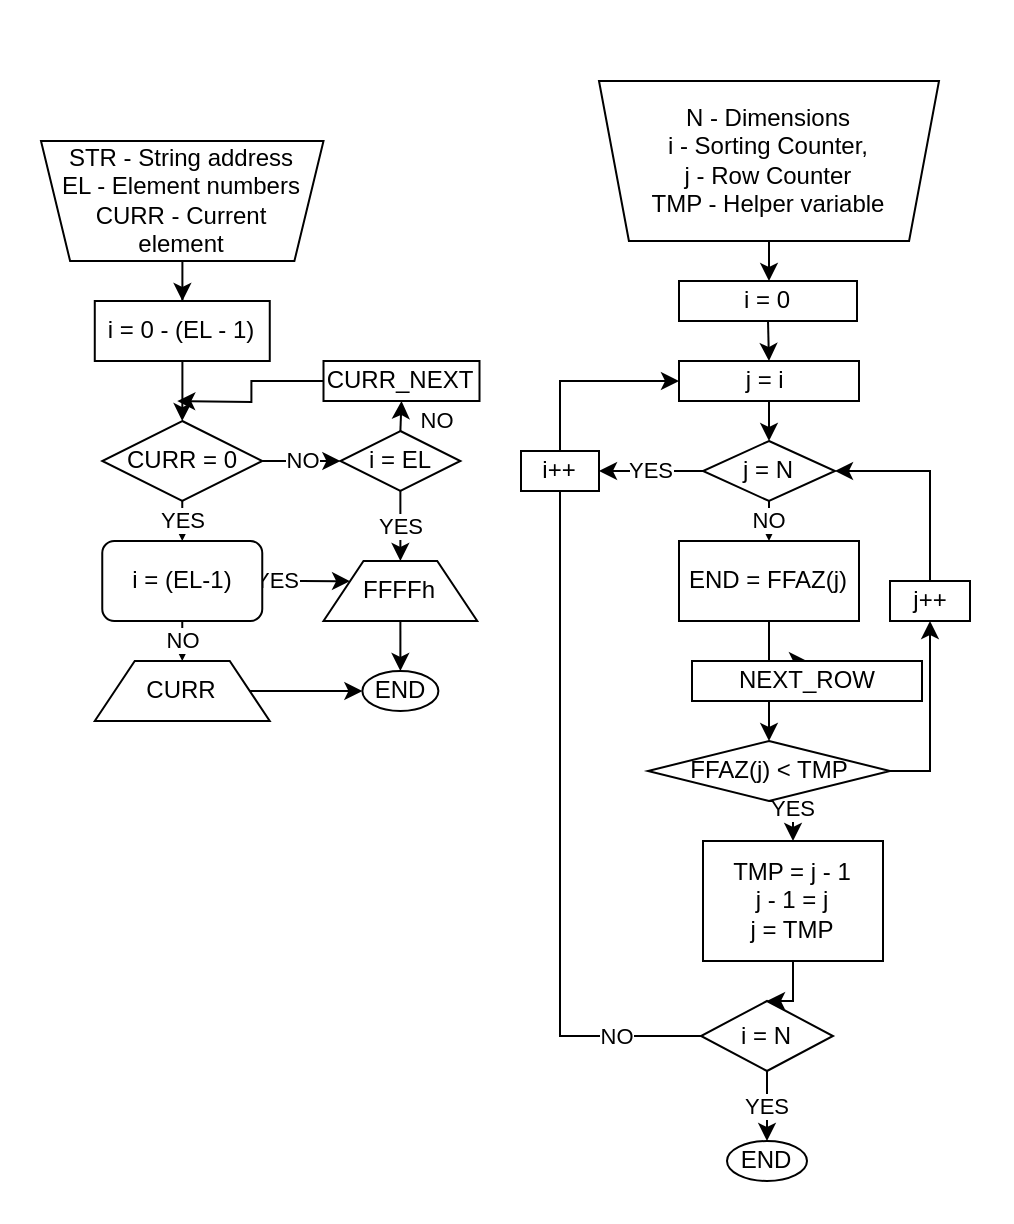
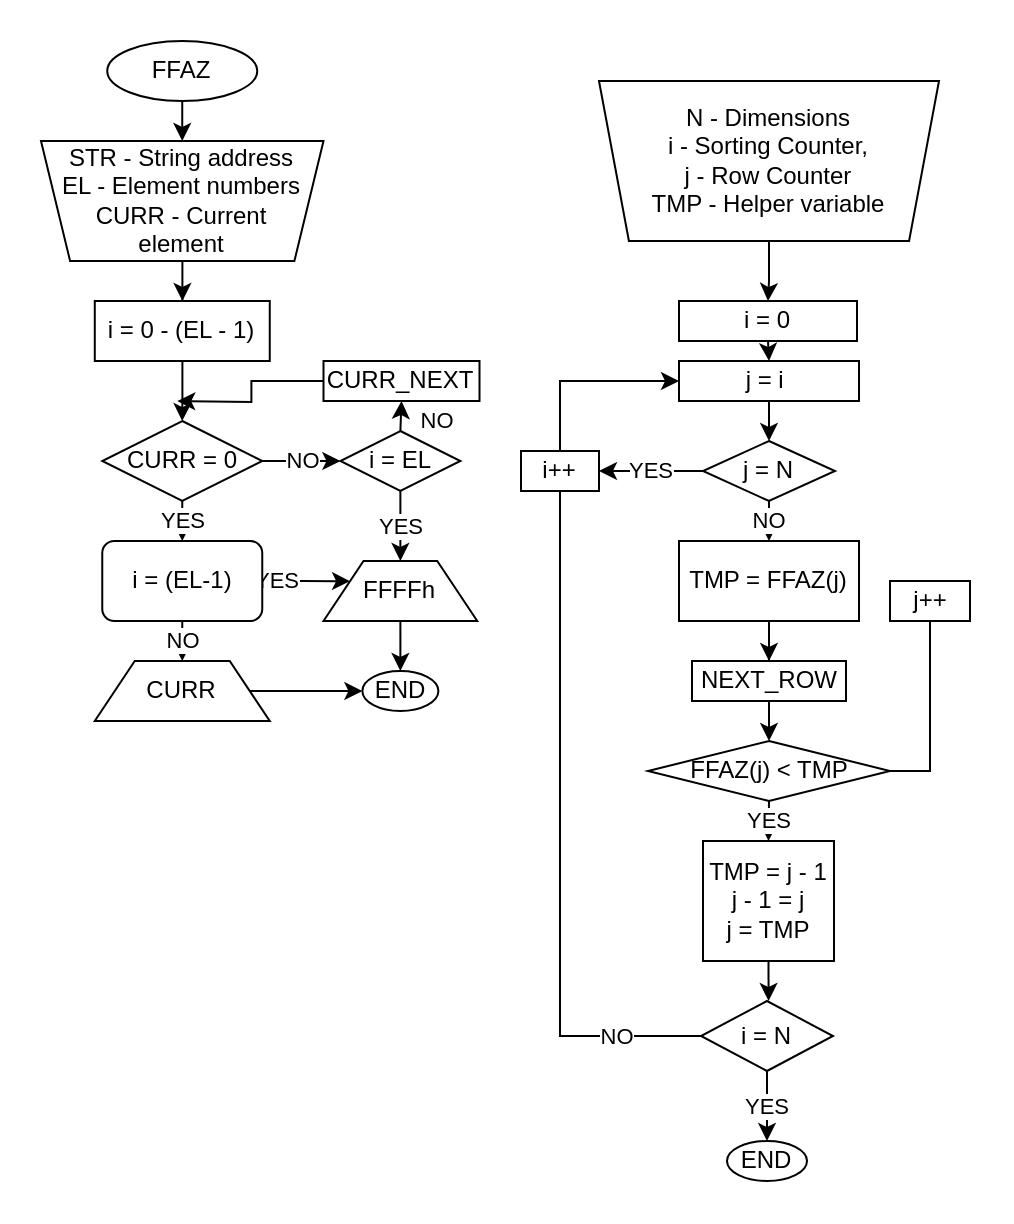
node "FFAZ": added
edge "FFAZ" -> "STR - String address EL - Element numbers CURR - Current element": added
node "i = 0": moved (768, 301) -> (768, 321)
edge "j++" -> "j = N": removed
node "END = FFAZ(j)": label "END = FFAZ(j)" -> "TMP = FFAZ(j)"
edge "FFAZ(j) < TMP" -> "j++": arrowhead classic -> none
node "NEXT_ROW": size 230x40 -> 154x40
node "TMP = j - 1 j - 1 = j j = TMP": size 180x120 -> 131x120
